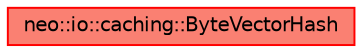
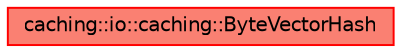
node "neo::io::caching::ByteVectorHash": label "neo::io::caching::ByteVectorHash" -> "caching::io::caching::ByteVectorHash"
